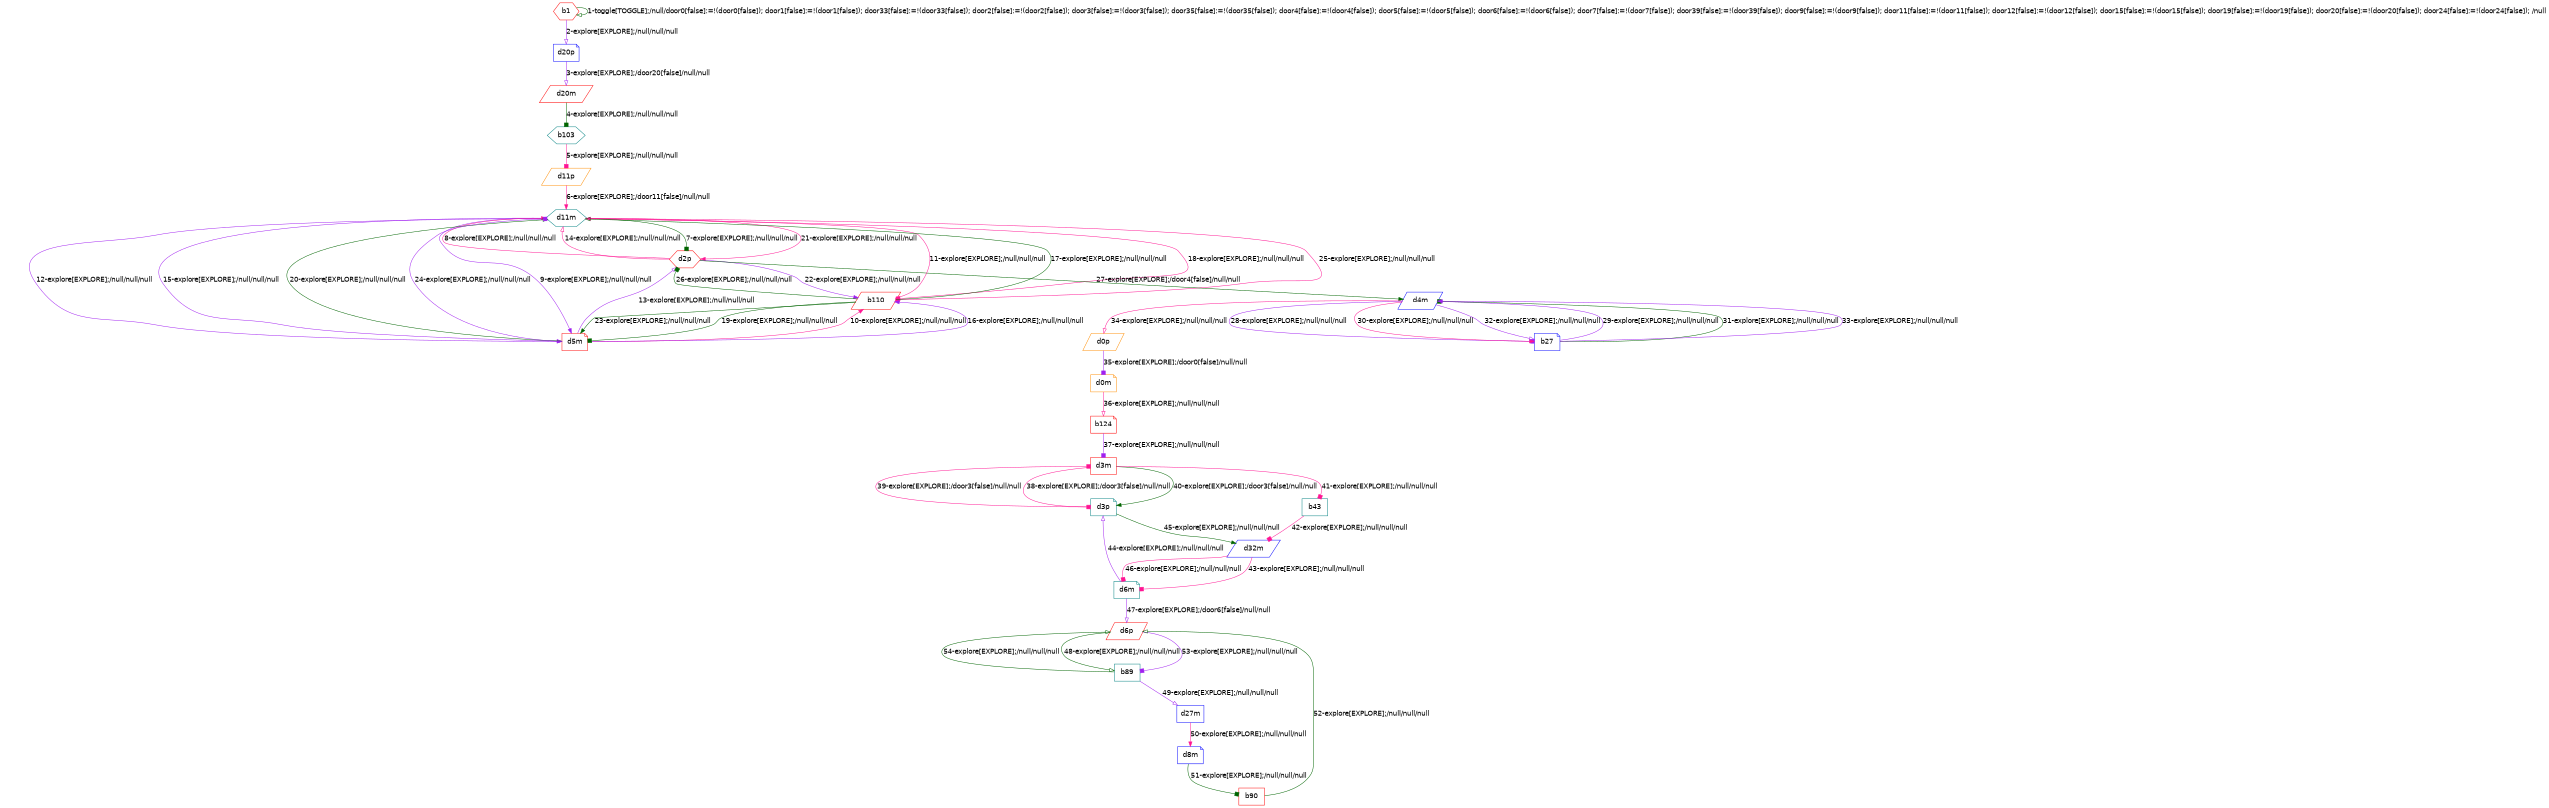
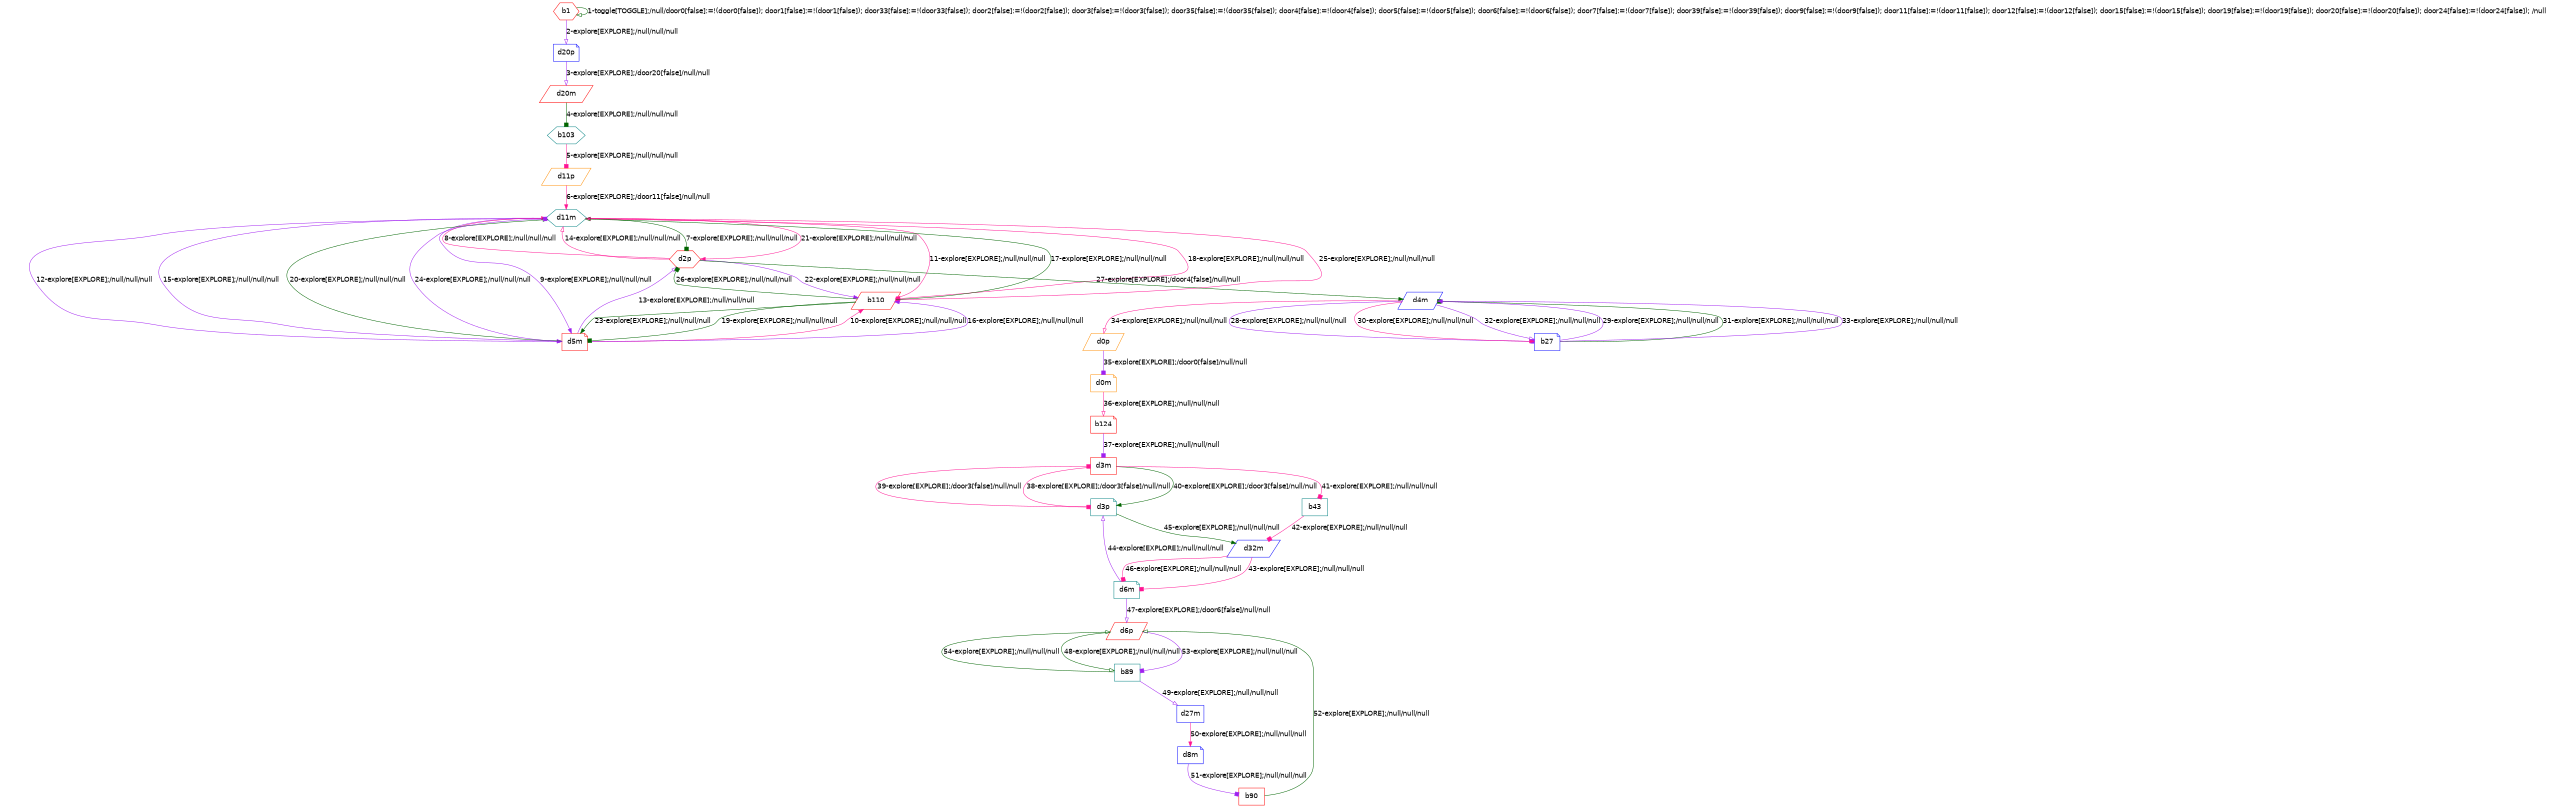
edge "d8m" -> "b90": color darkgreen -> purple
